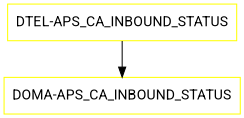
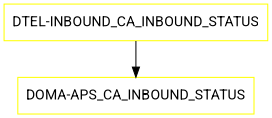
node "DTEL-APS_CA_INBOUND_STATUS": label "DTEL-APS_CA_INBOUND_STATUS" -> "DTEL-INBOUND_CA_INBOUND_STATUS"
